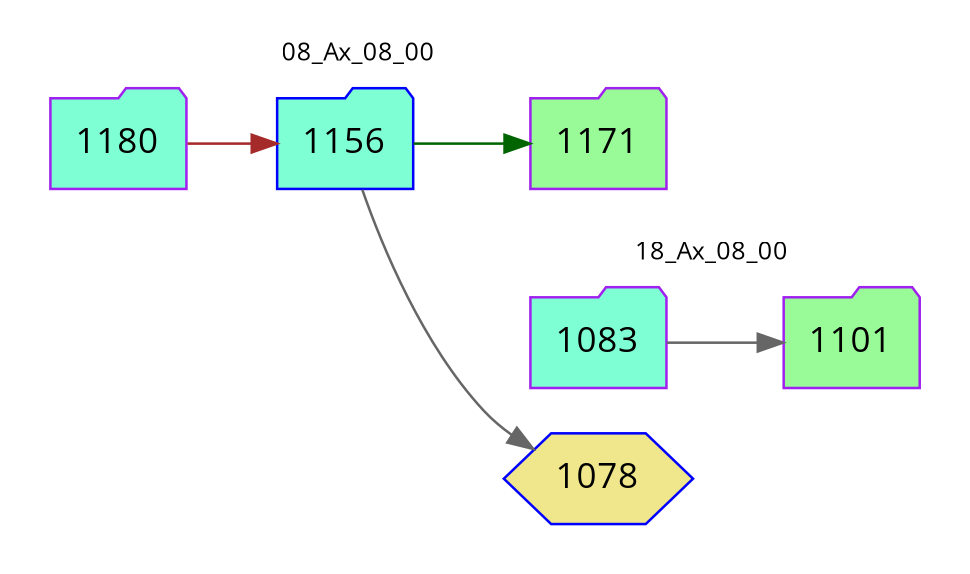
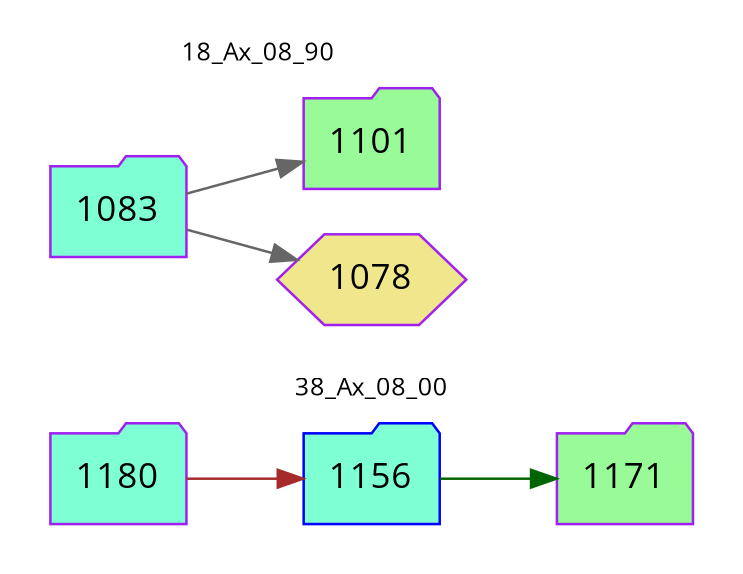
cluster "08_Ax_08_00": label "08_Ax_08_00" -> "38_Ax_08_00"
cluster "18_Ax_08_00": label "18_Ax_08_00" -> "18_Ax_08_90"
edge "1156" -> "1078": now "1083" -> "1078"
node "1078": color blue -> purple
